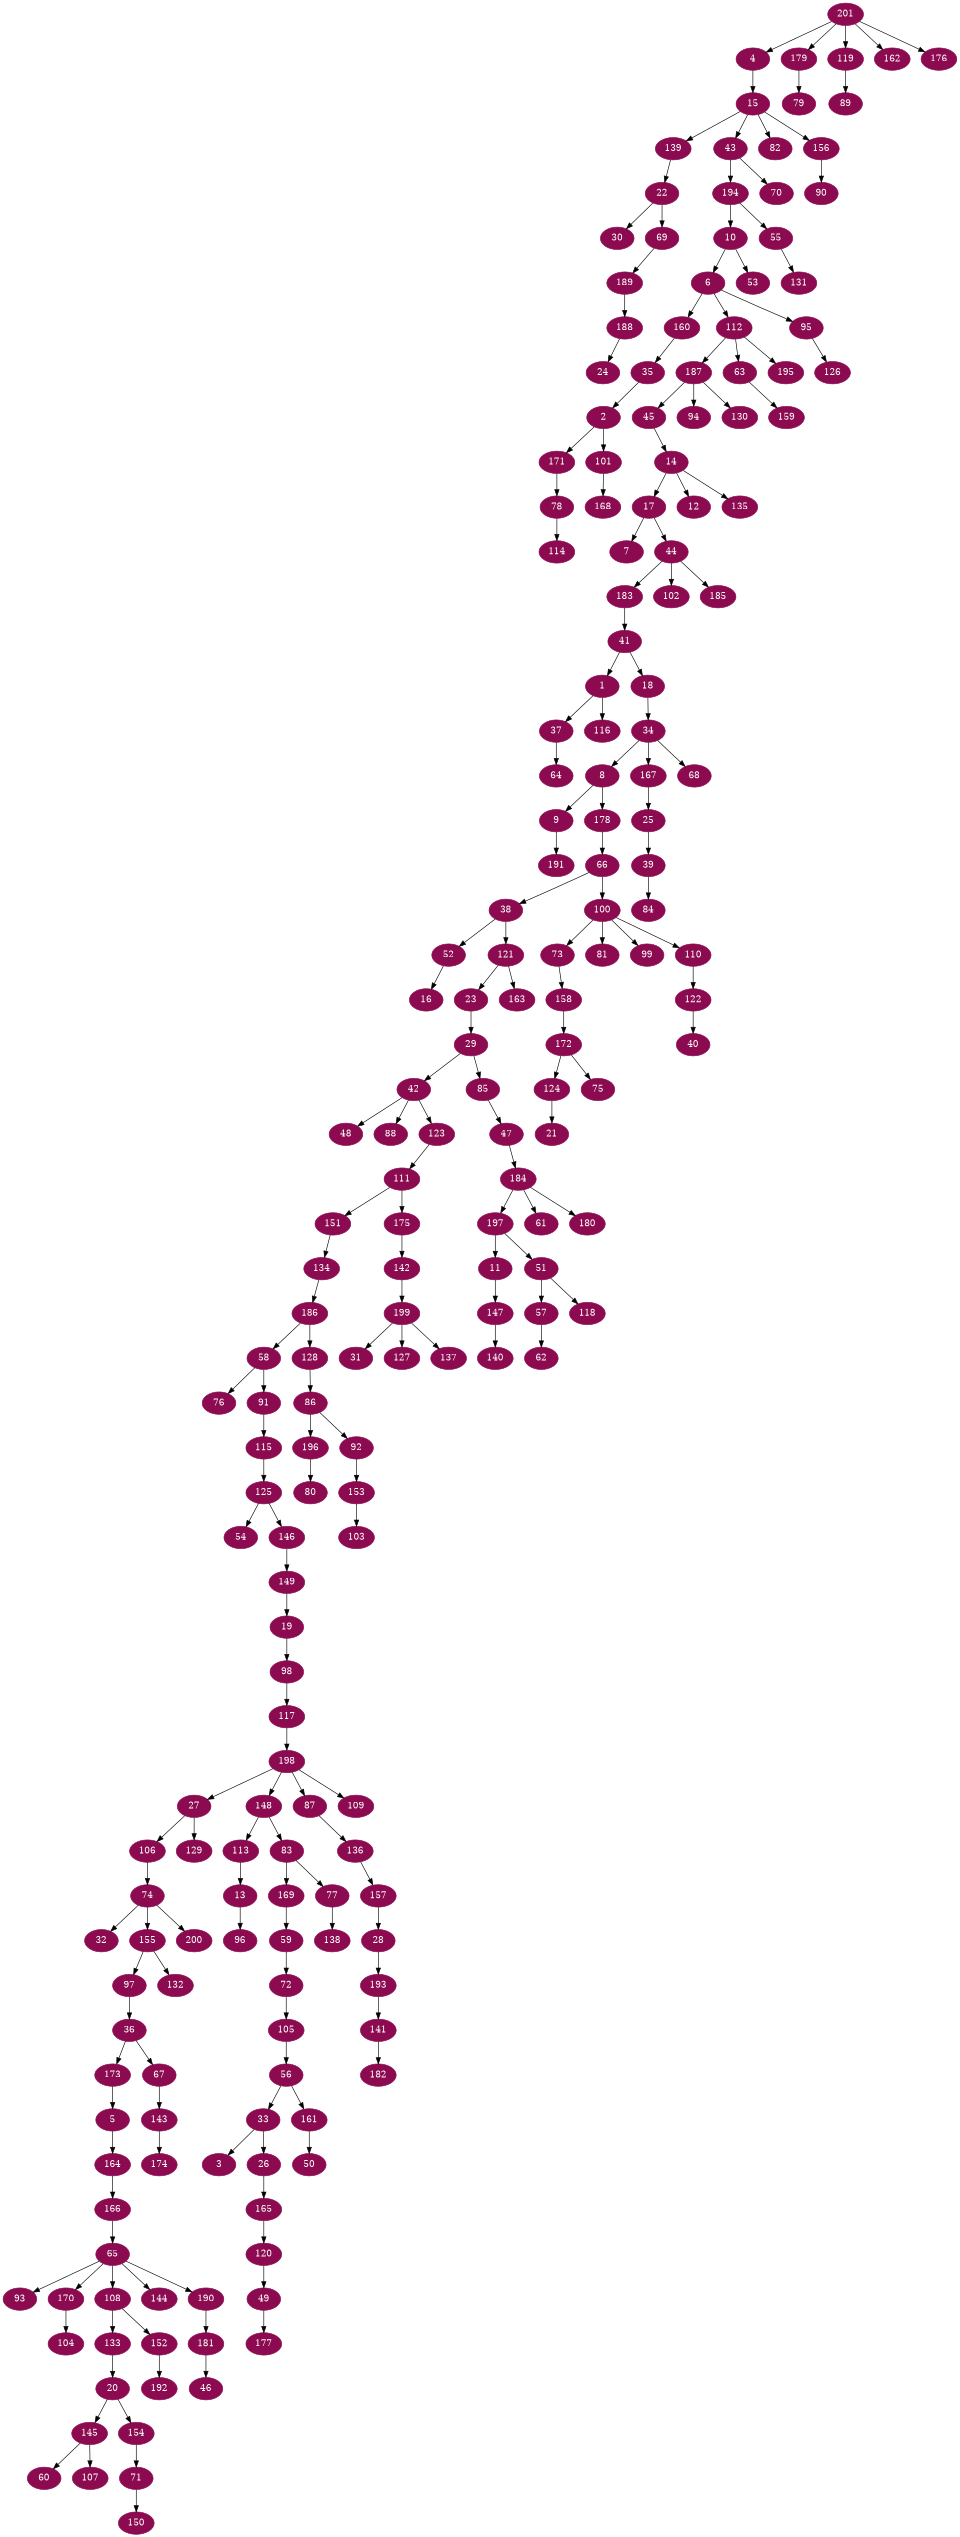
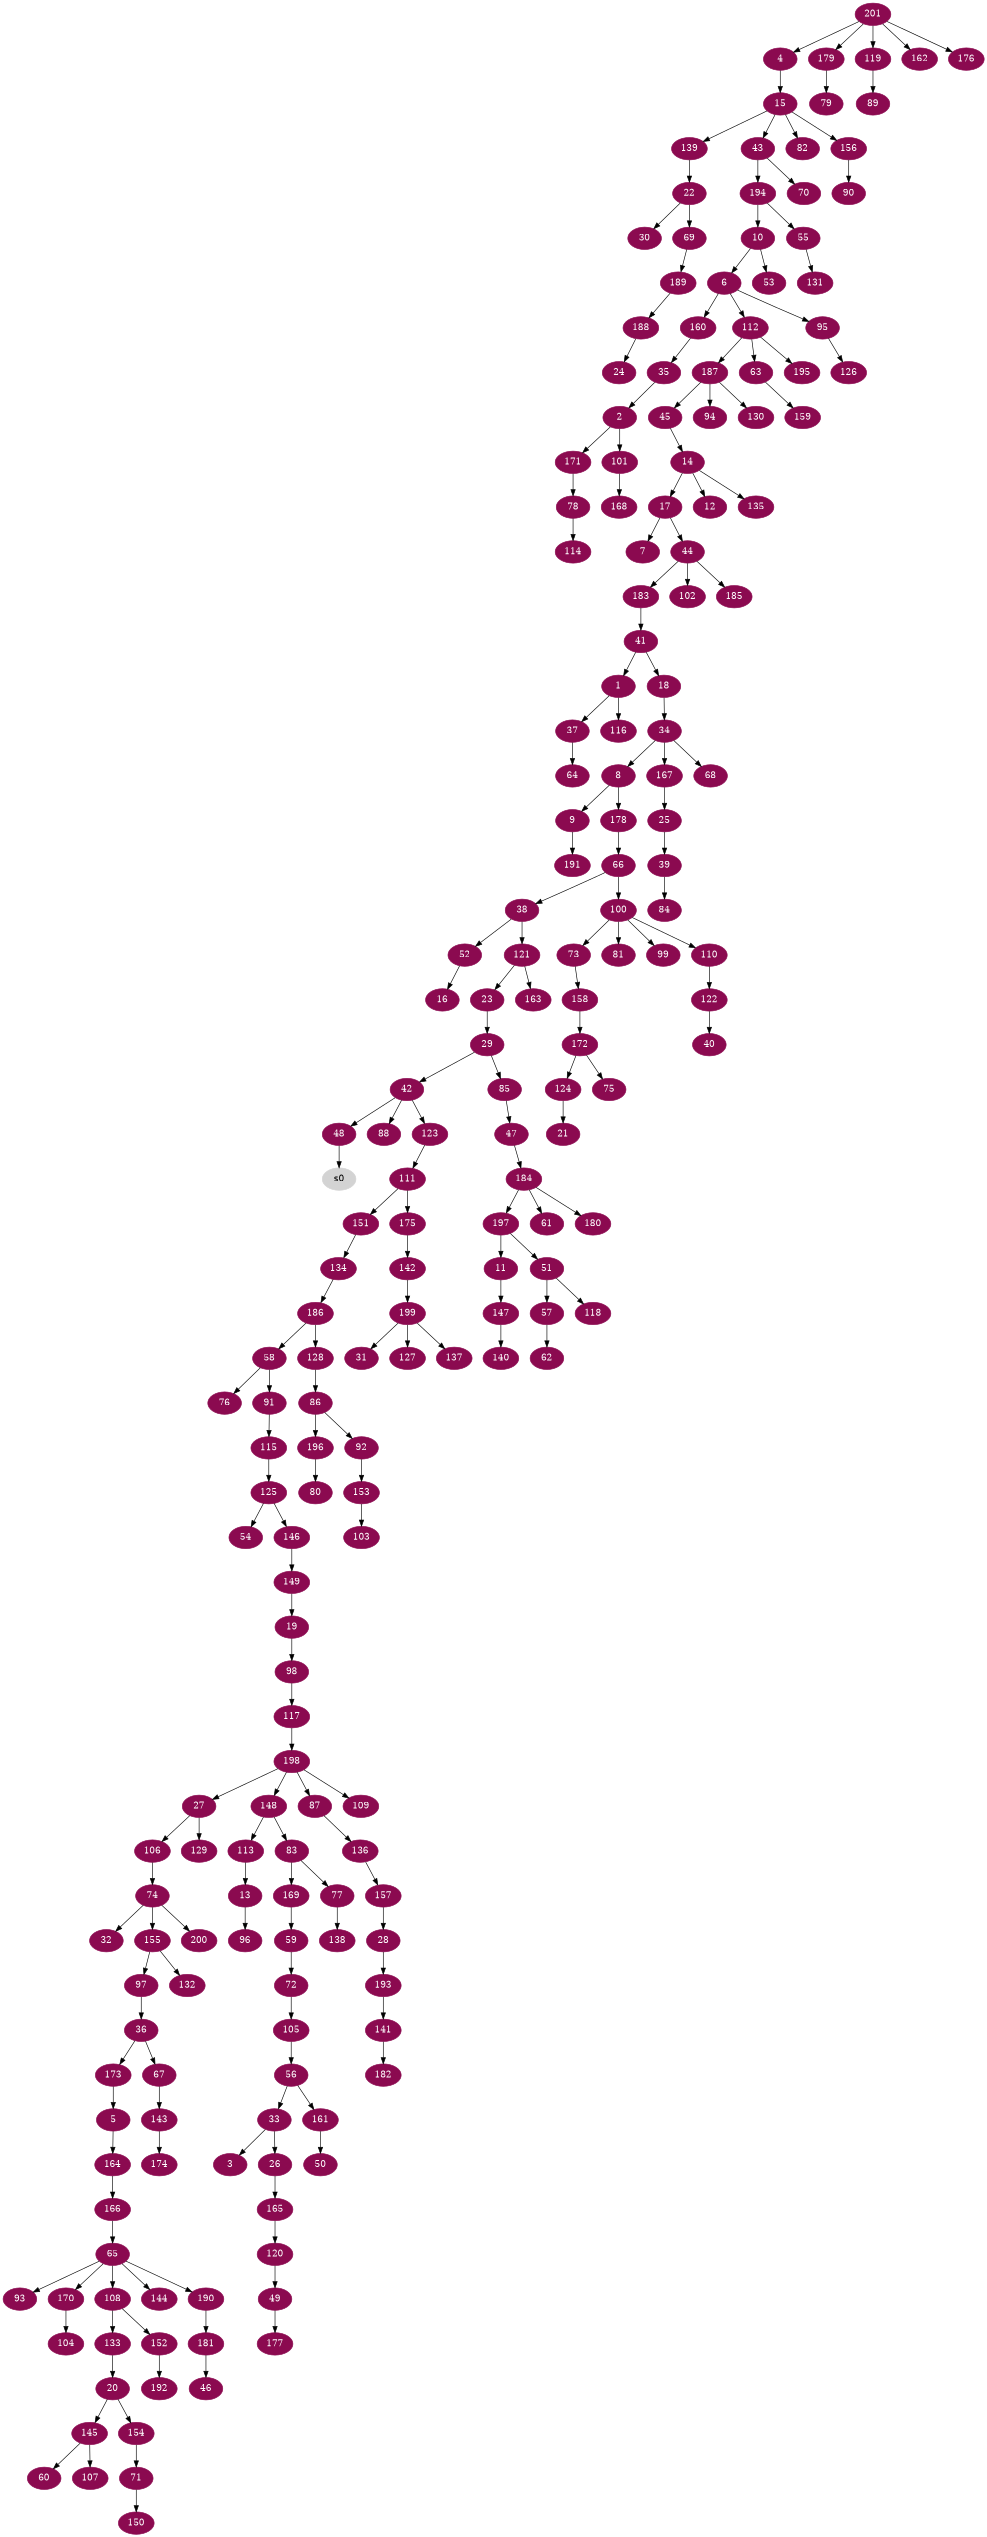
node "s0": added
